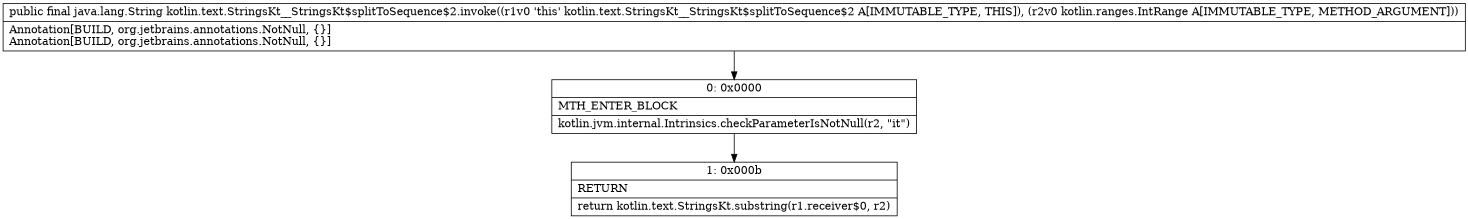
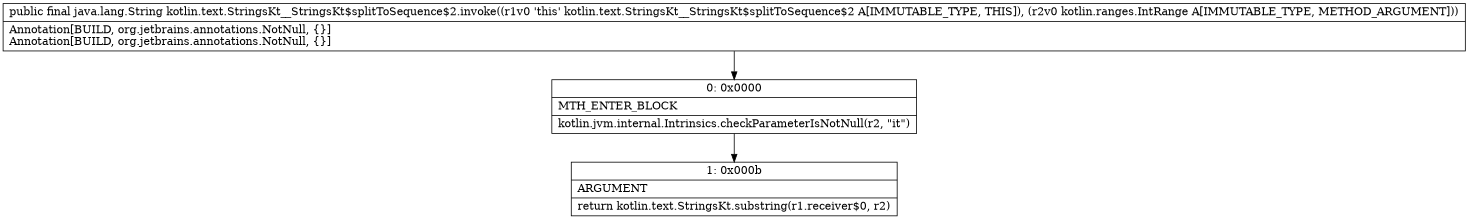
node "1: 0x000b": text "RETURN" -> "ARGUMENT"
